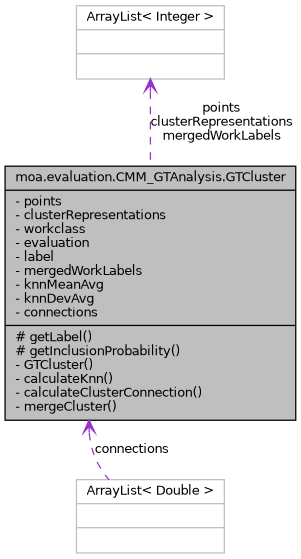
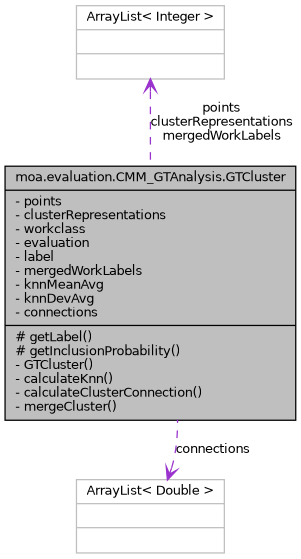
edge "ArrayList< Double >" -> "moa.evaluation.CMM_GTAnalysis.GTCluster": reversed
